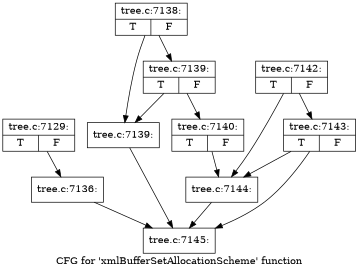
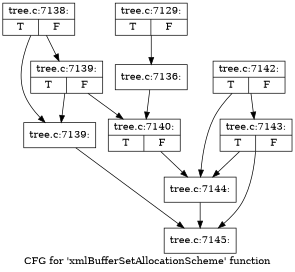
edge "tree.c:7136:" -> "tree.c:7145:": now "tree.c:7136:" -> "tree.c:7140:"
